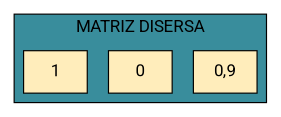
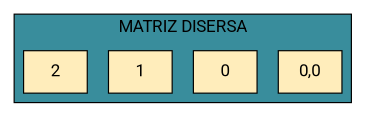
node "2": added
node "0,9": label "0,9" -> "0,0"
